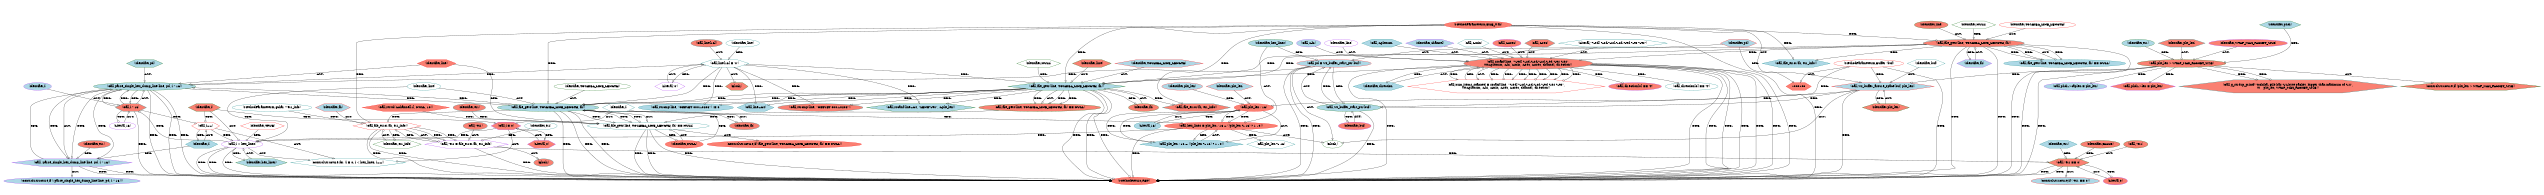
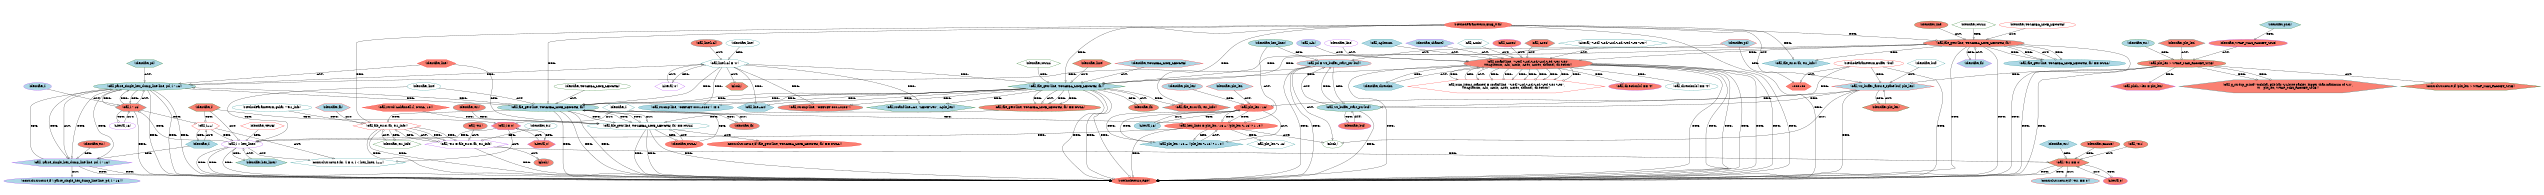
edge "(Identifier,phdr)" -> "(Call,pkt_len > WTAP_MAX_PACKET_SIZE)": now "(Identifier,phdr)" -> "(Identifier,WTAP_MAX_PACKET_SIZE)"
node "(Call,phdr->caplen = pkt_len)": removed
